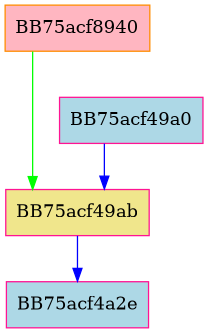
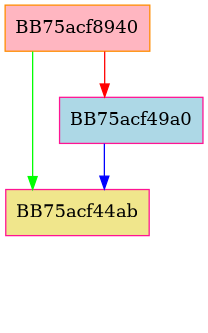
edge "BB75acf8940" -> "BB75acf49a0": added
node "BB75acf49ab": label "BB75acf49ab" -> "BB75acf44ab"
node "BB75acf4a2e": removed
